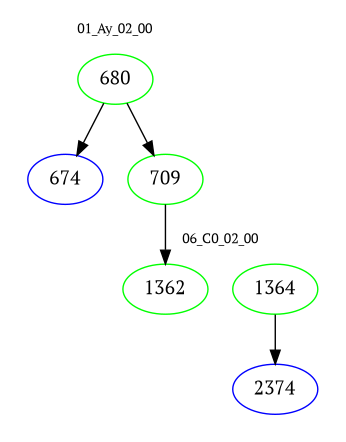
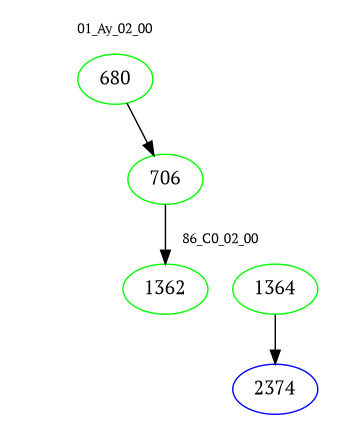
node "674": removed
node "709": label "709" -> "706"
cluster "06_C0_02_00": label "06_C0_02_00" -> "86_C0_02_00"
